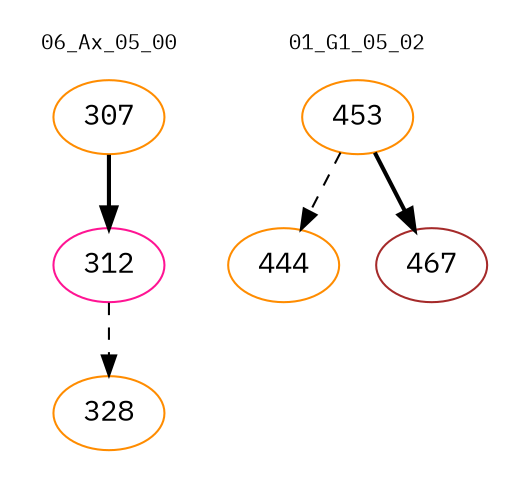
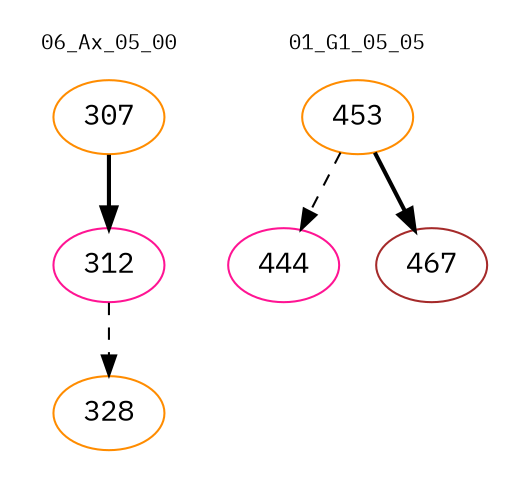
cluster "01_G1_05_02": label "01_G1_05_02" -> "01_G1_05_05"
node "444": color darkorange -> deeppink
